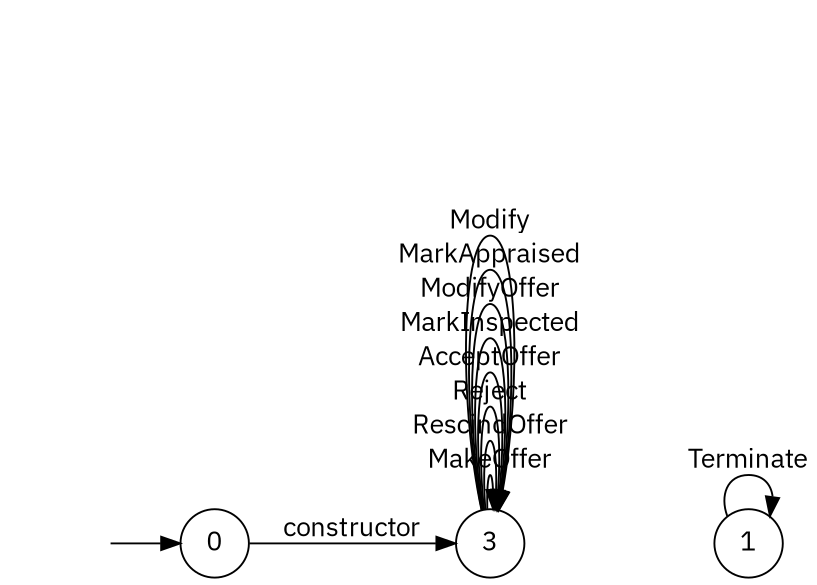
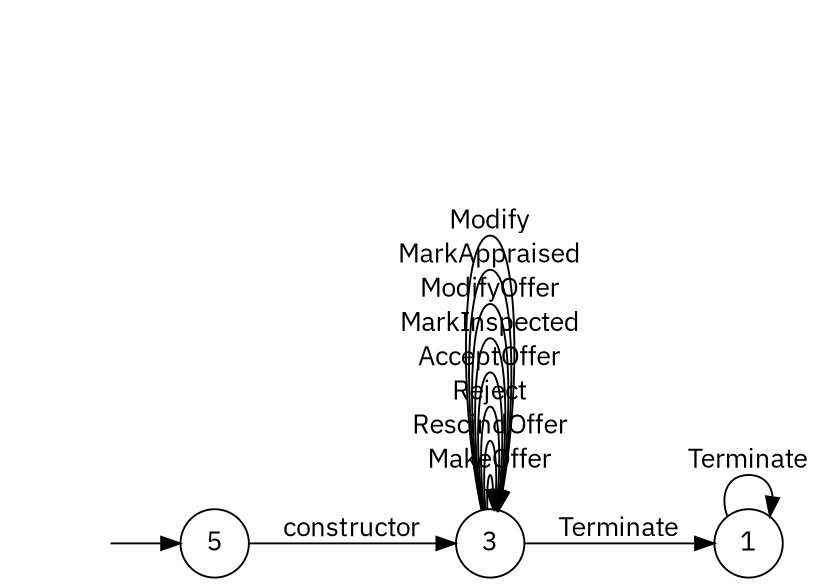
node "0": label "0" -> "5"
edge "3" -> "1": added, label "Terminate"
